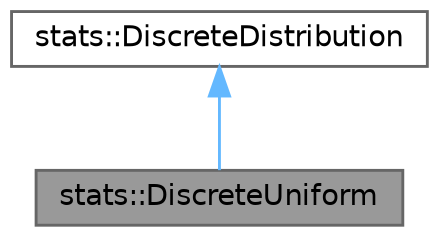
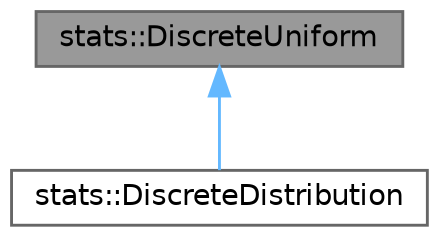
edge "stats::DiscreteUniform" -> "stats::DiscreteDistribution": reversed
